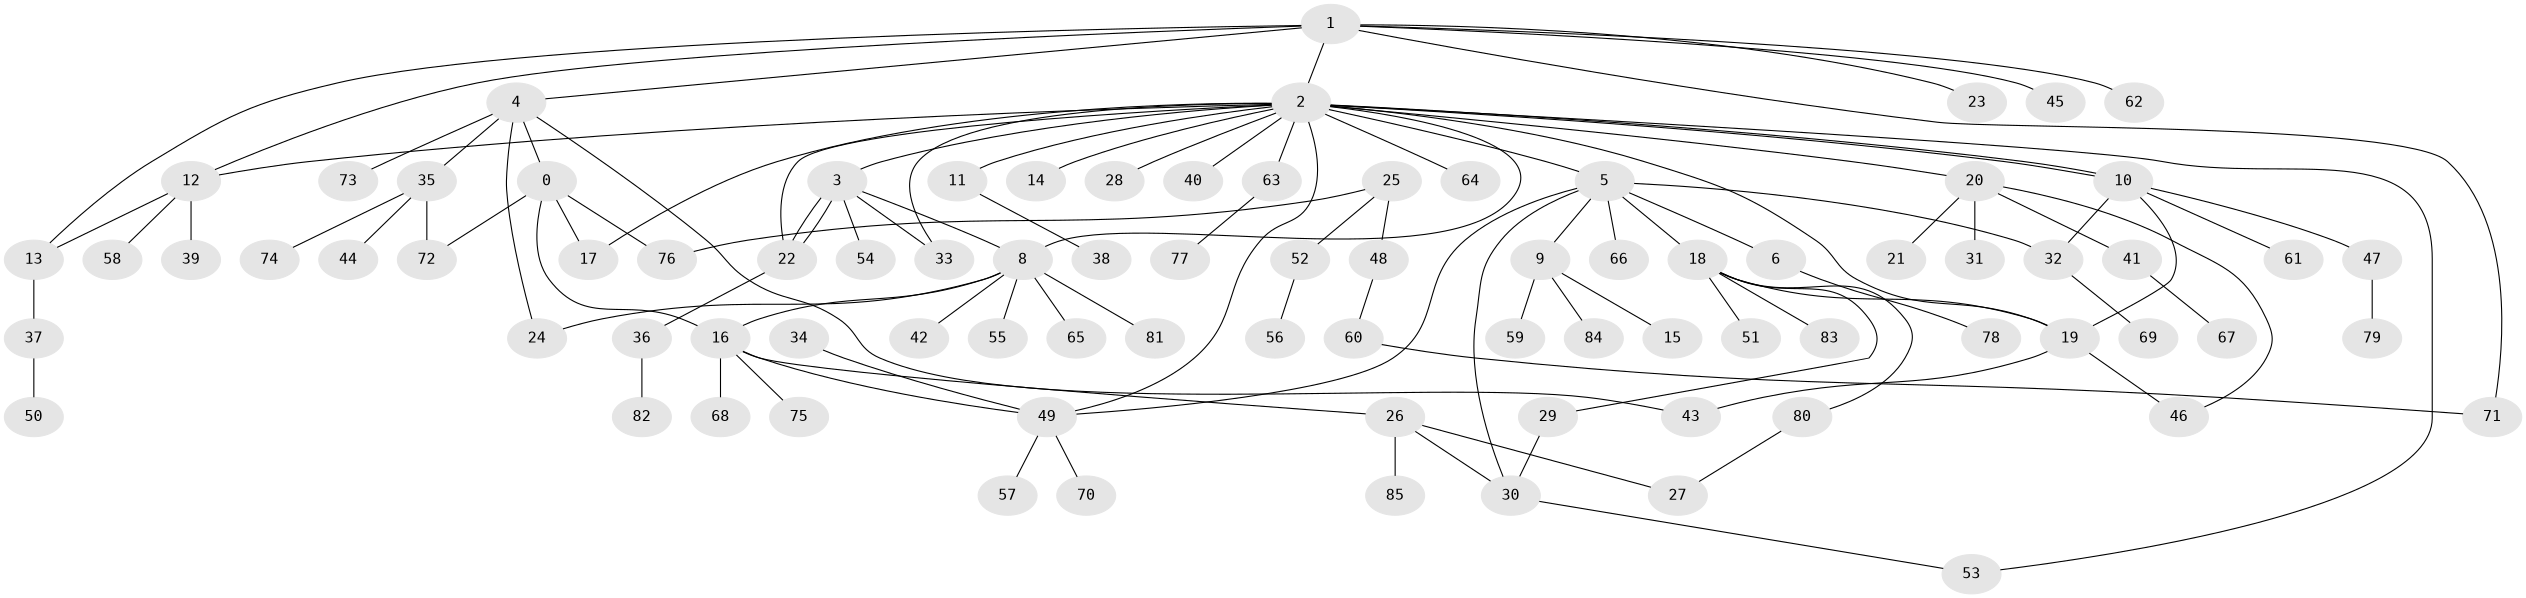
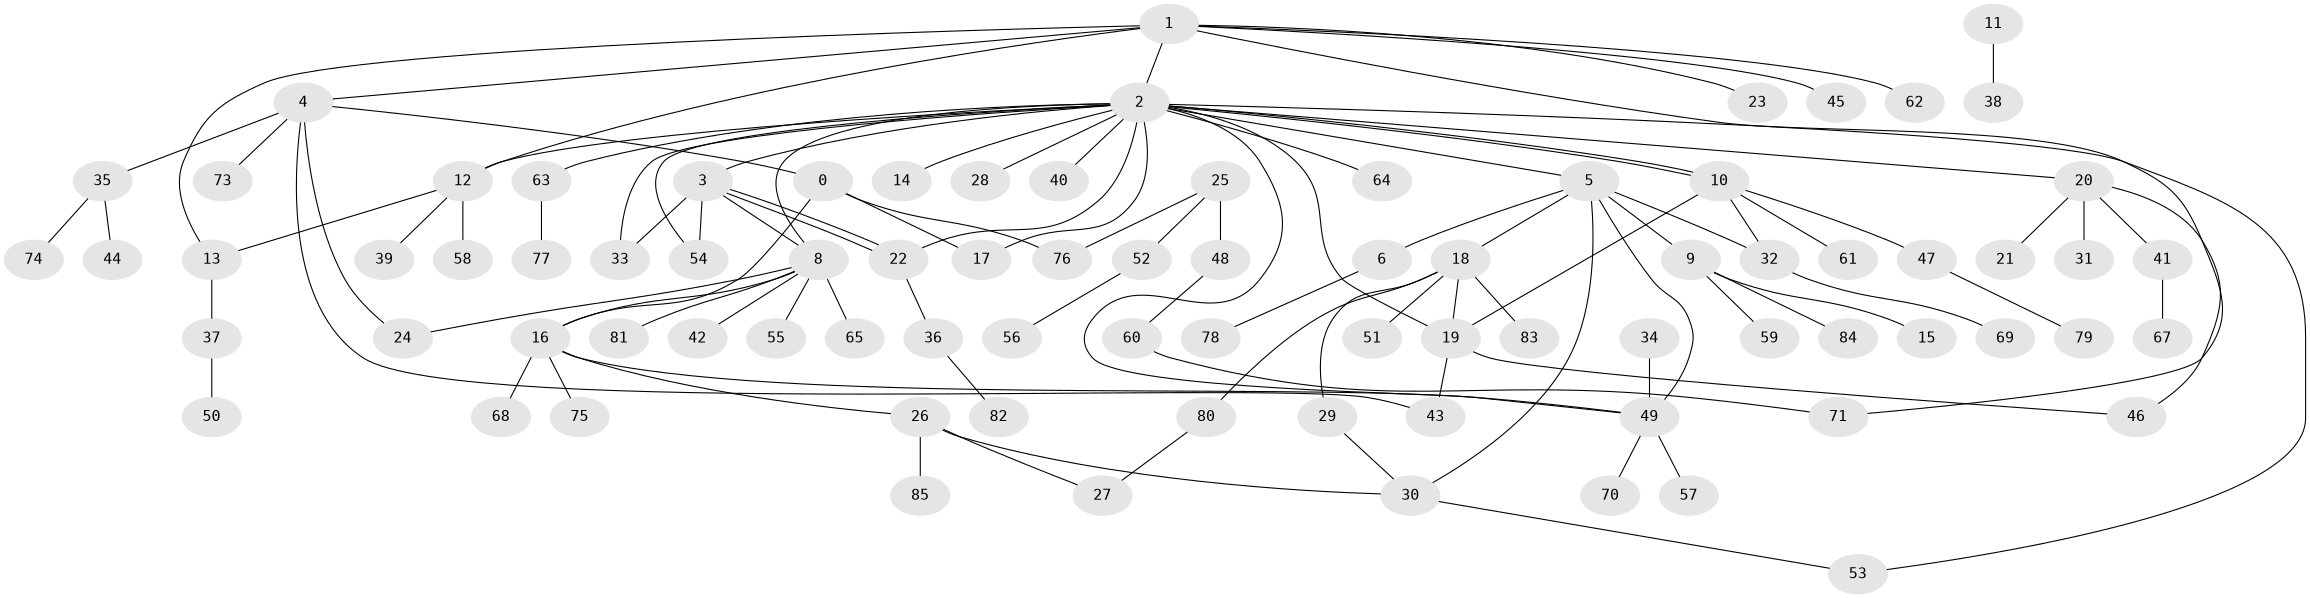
edge "2" -- "11": now "2" -- "54"
node "72": removed
node "66": removed
